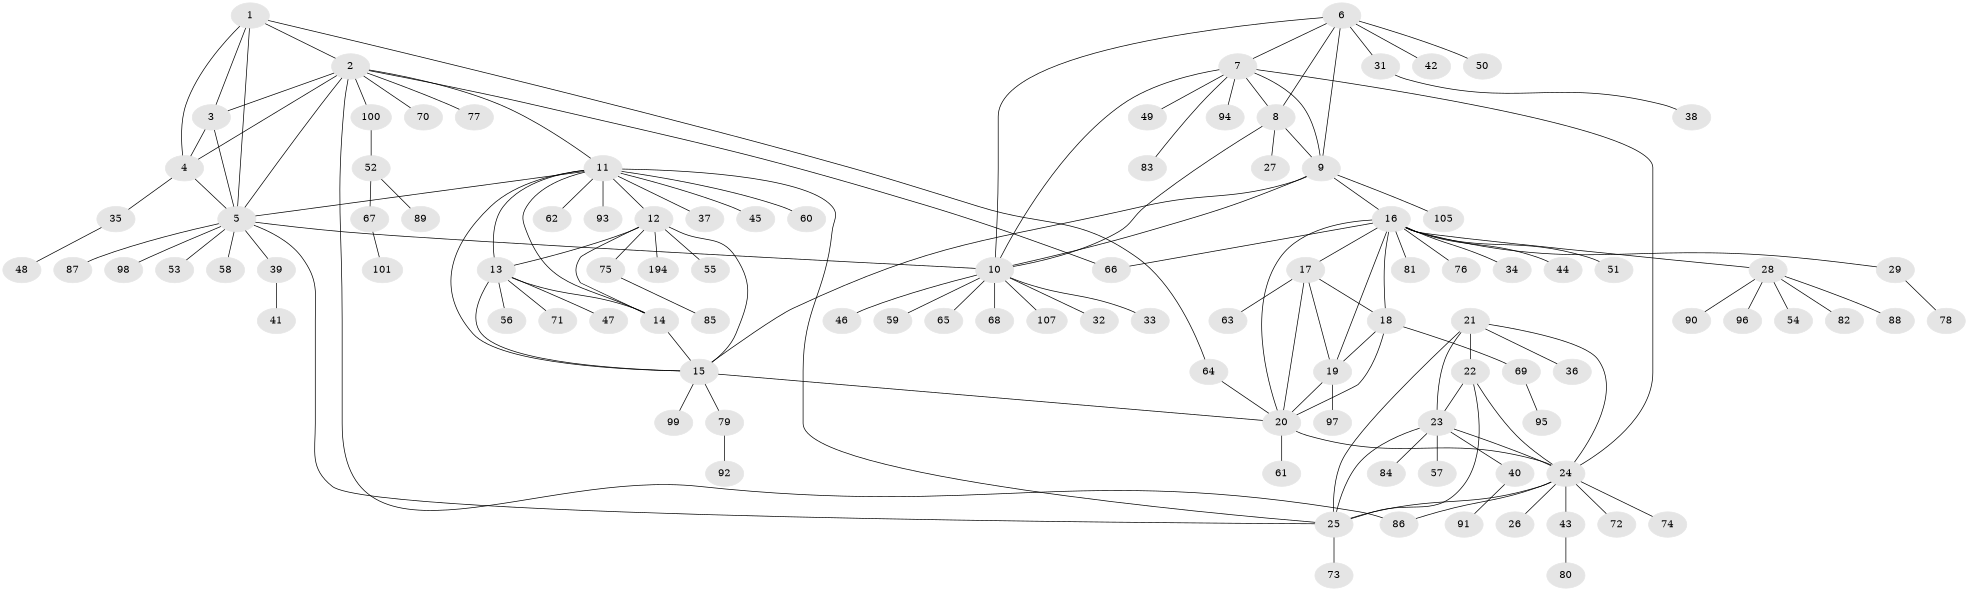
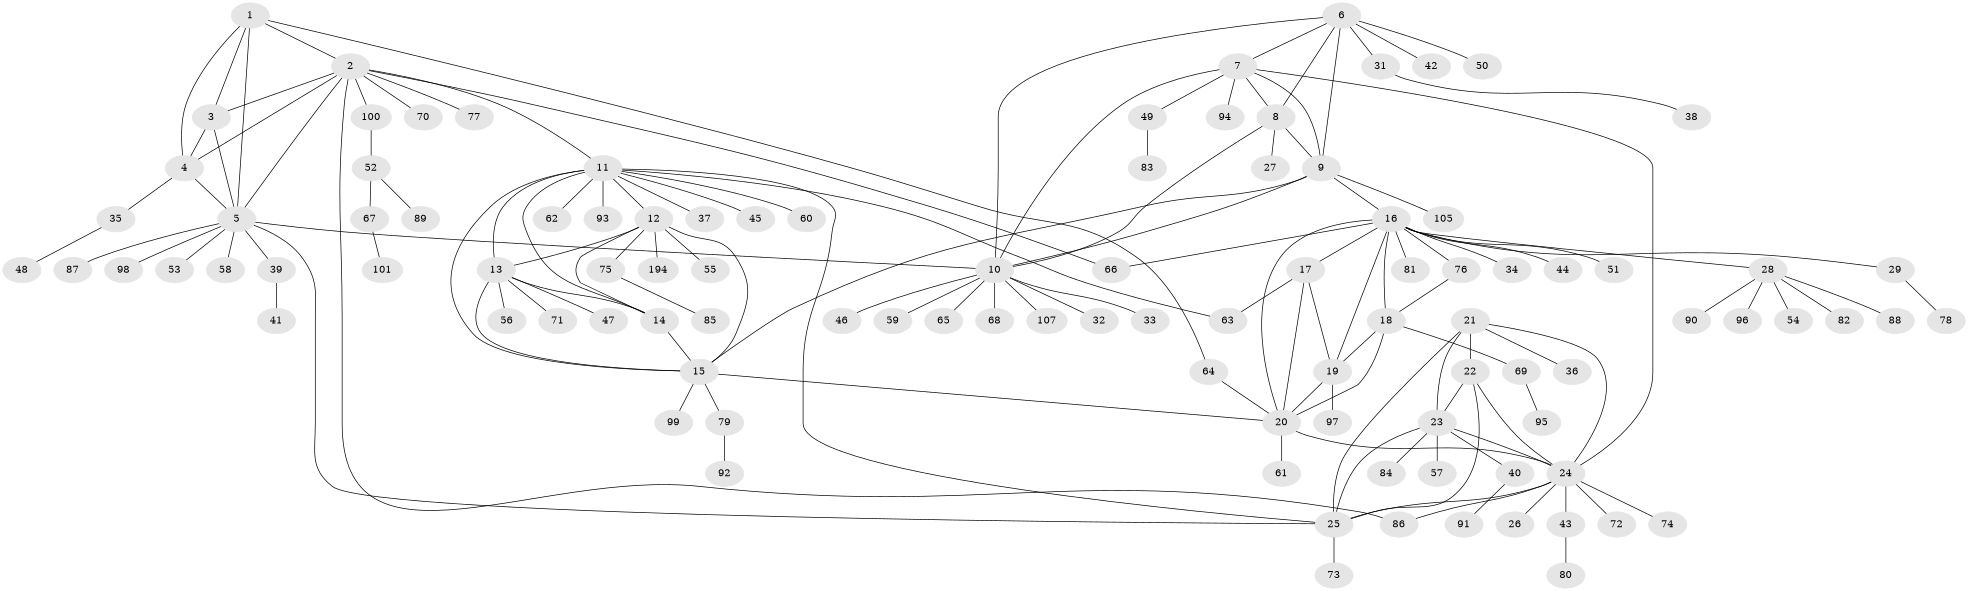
edge "7" -- "83": now "49" -- "83"
edge "11" -- "5": now "11" -- "63"
edge "17" -- "18": now "76" -- "18"
